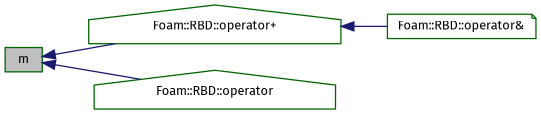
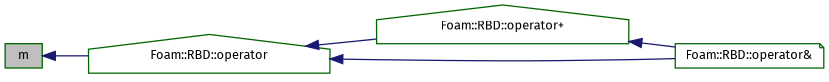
edge "Foam::RBD::operator+" -> "m": now "Foam::RBD::operator+" -> "Foam::RBD::operator"
edge "Foam::RBD::operator&" -> "Foam::RBD::operator": added
